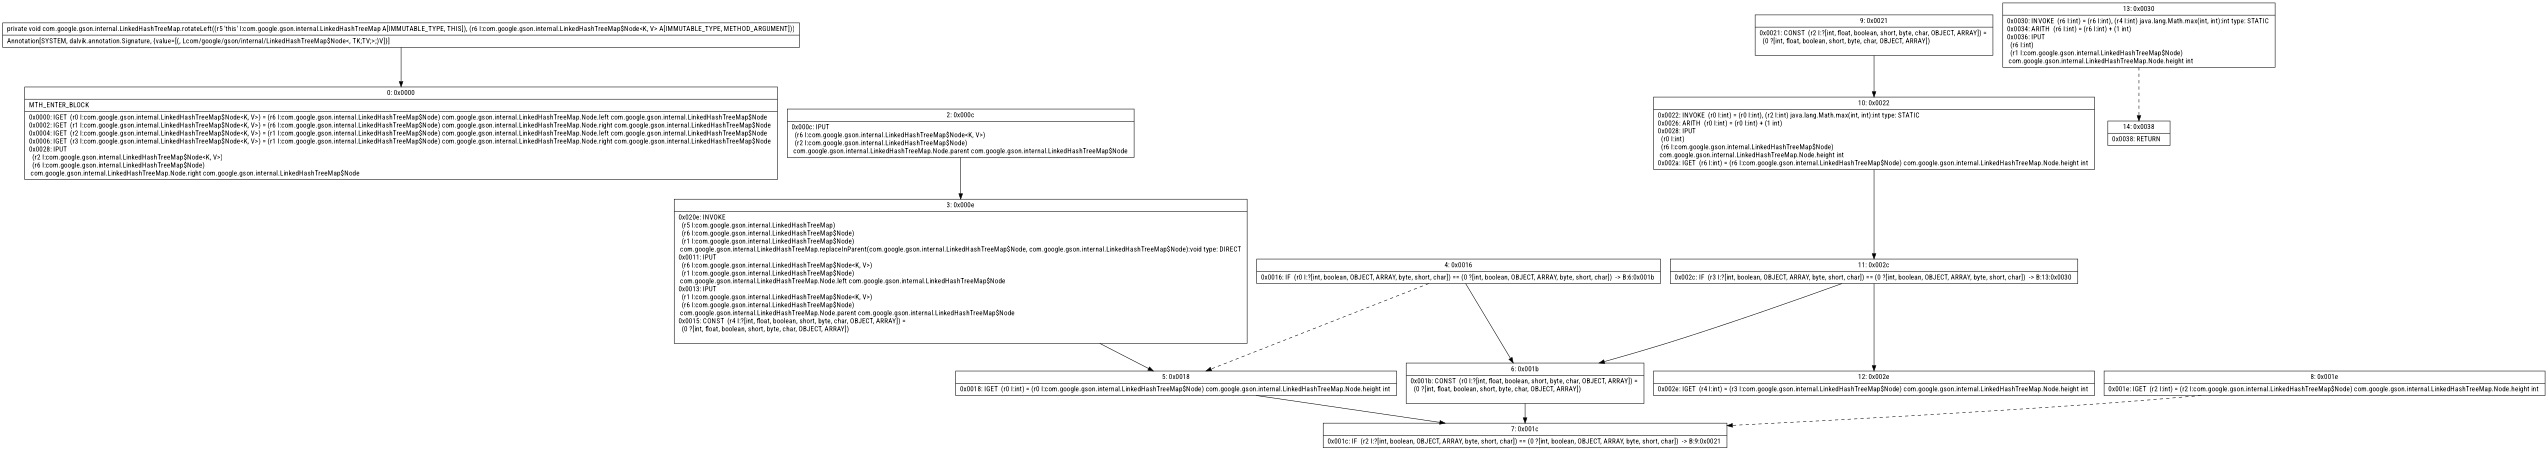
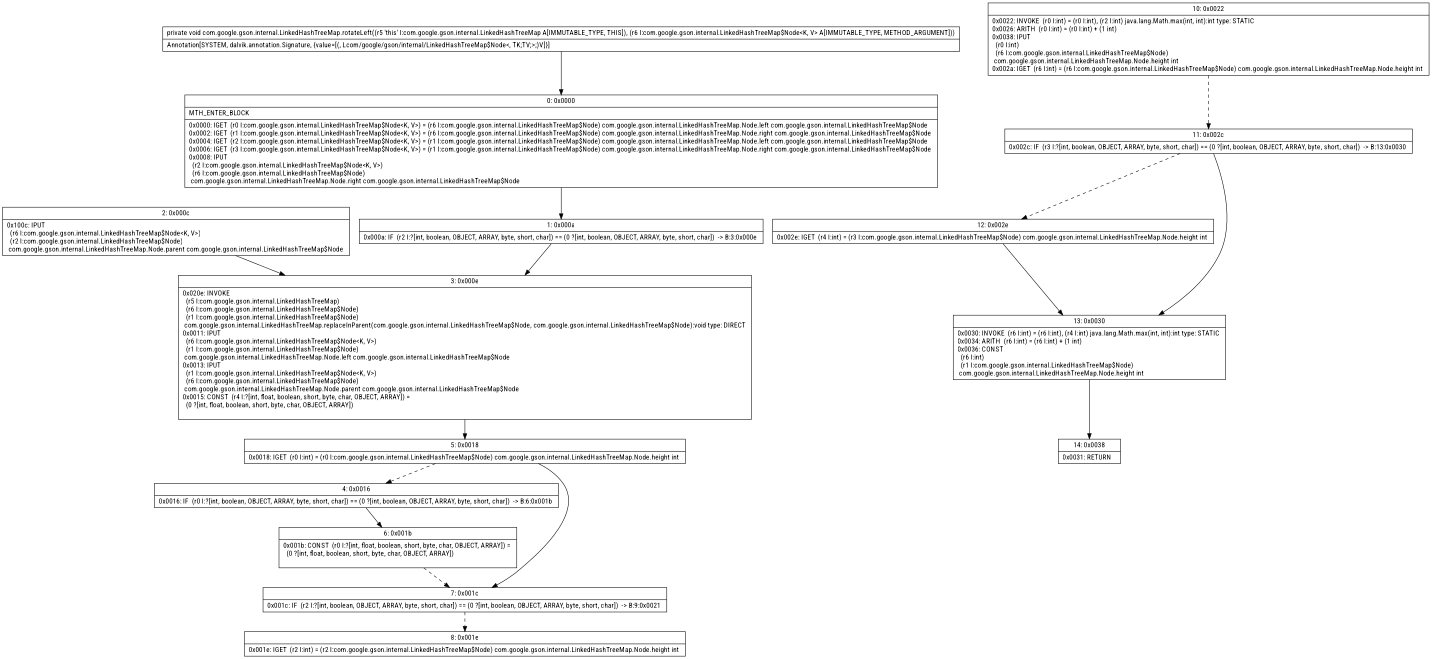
node "9: 0x0021": removed
node "13: 0x0030": text "0x0036: IPUT" -> "0x0036: CONST"
edge "13: 0x0030" -> "14: 0x0038": style dashed -> solid
node "2: 0x000c": text "0x000c: IPUT" -> "0x100c: IPUT"
node "10: 0x0022": text "0x0028: IPUT" -> "0x0038: IPUT"
node "14: 0x0038": text "0x0038: RETURN" -> "0x0031: RETURN"
node "0: 0x0000": text "0x0028: IPUT" -> "0x0008: IPUT"
edge "10: 0x0022" -> "11: 0x002c": style solid -> dashed
node "1: 0x000a": added
edge "12: 0x002e" -> "13: 0x0030": added
edge "11: 0x002c" -> "6: 0x001b": now "11: 0x002c" -> "13: 0x0030"
edge "11: 0x002c" -> "12: 0x002e": style solid -> dashed
edge "4: 0x0016" -> "5: 0x0018": reversed
edge "6: 0x001b" -> "7: 0x001c": style solid -> dashed
edge "8: 0x001e" -> "7: 0x001c": reversed
